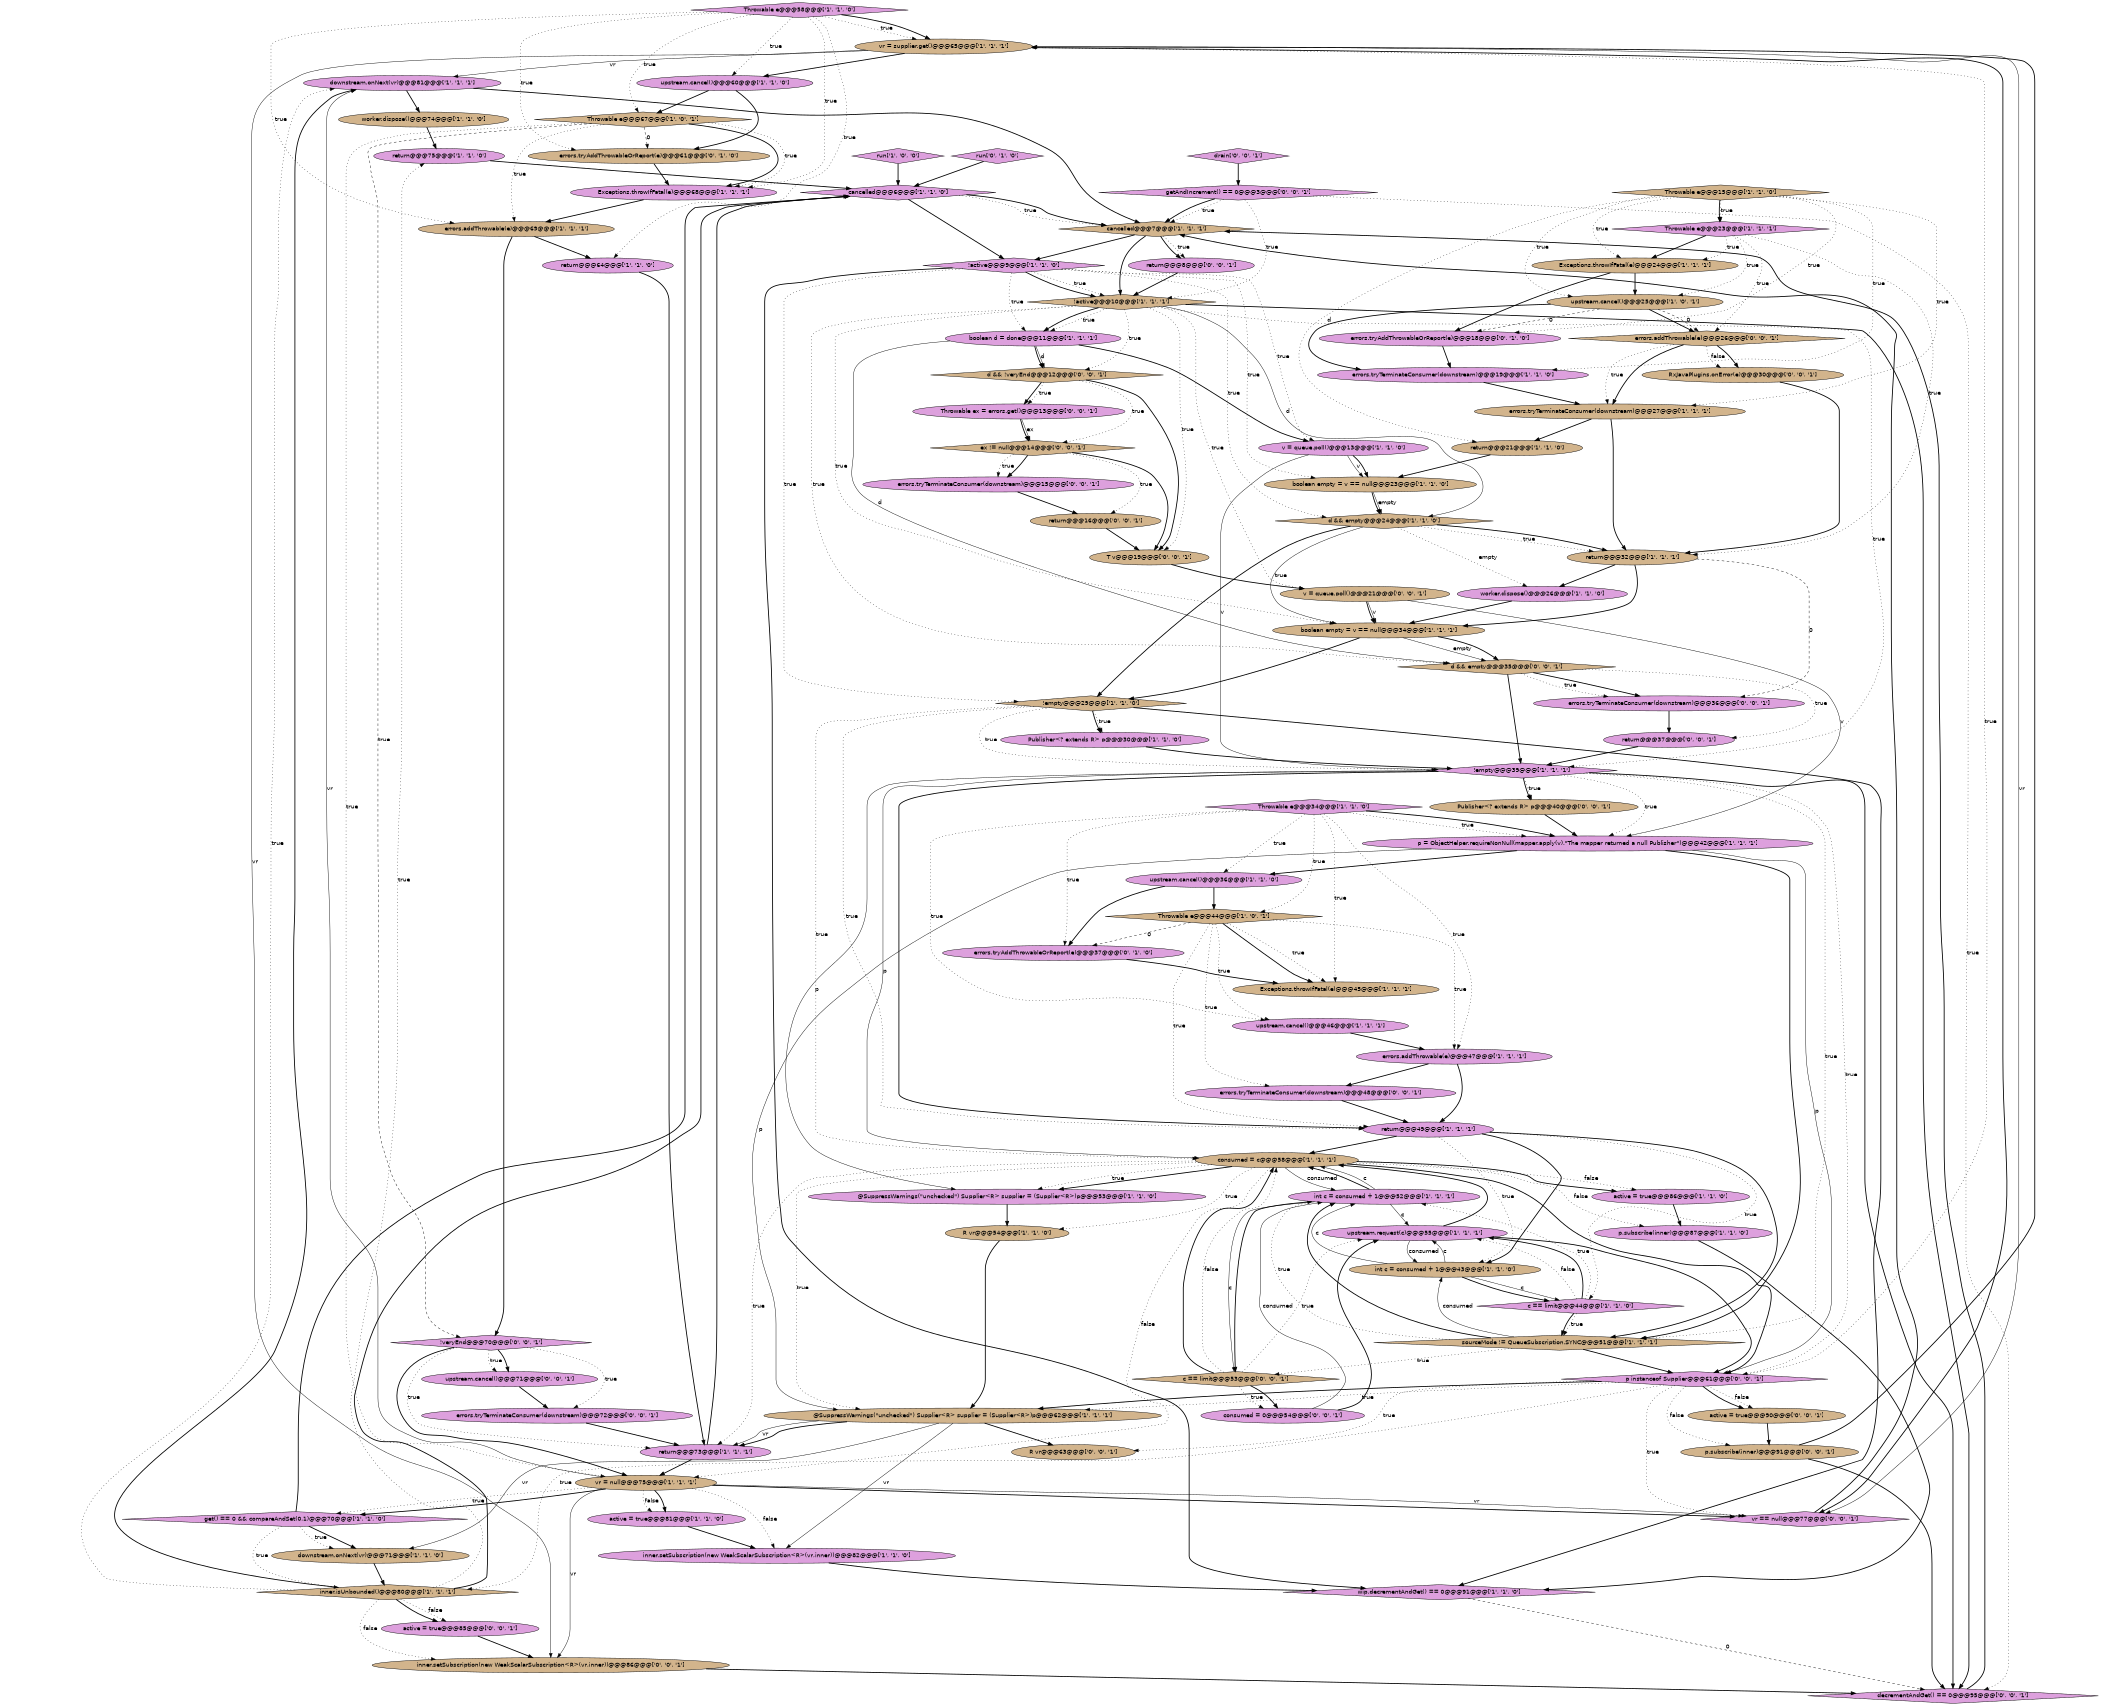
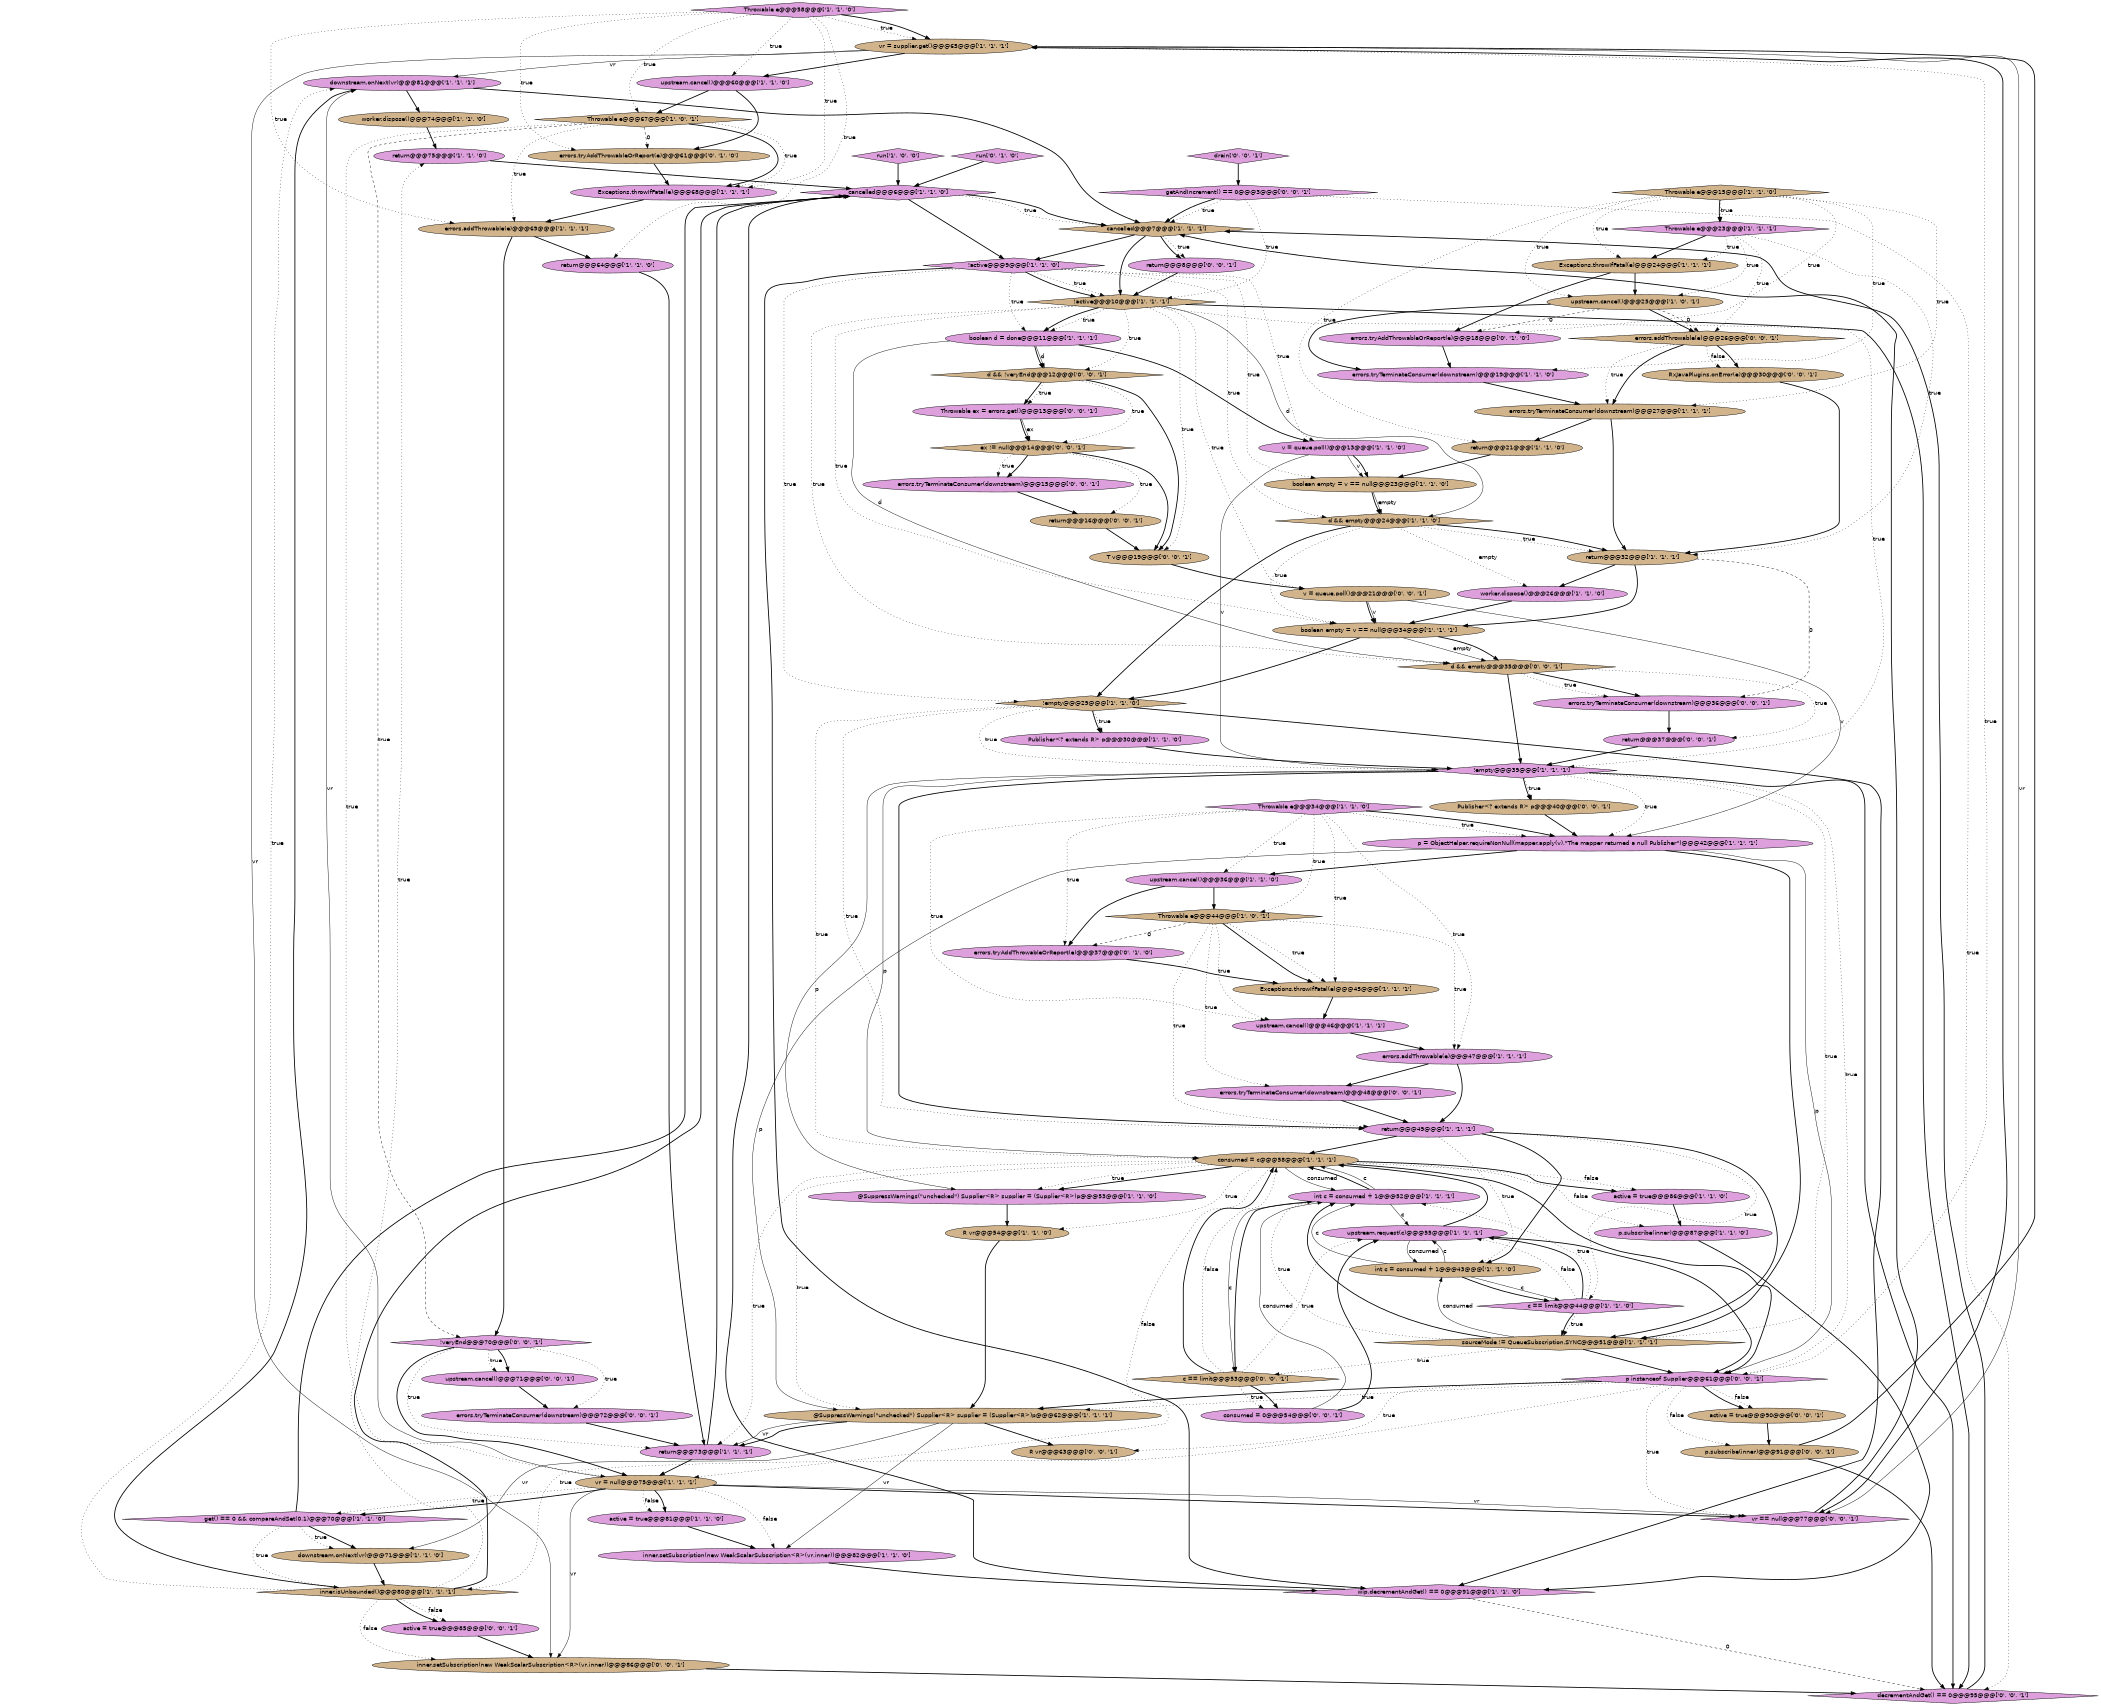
edge "Throwable e@@@15@@@['1', '1', '0']" -> "return@@@21@@@['1', '1', '0']": label "d" -> "true"
edge "d && empty@@@24@@@['1', '1', '0']" -> "boolean empty = v == null@@@34@@@['1', '1', '1']": style solid -> dotted
edge "Exceptions.throwIfFatal(e)@@@45@@@['1', '1', '1']" -> "upstream.cancel()@@@46@@@['1', '1', '1']": added
edge "wip.decrementAndGet() == 0@@@91@@@['1', '1', '0']" -> "cancelled@@@6@@@['1', '1', '0']": added
